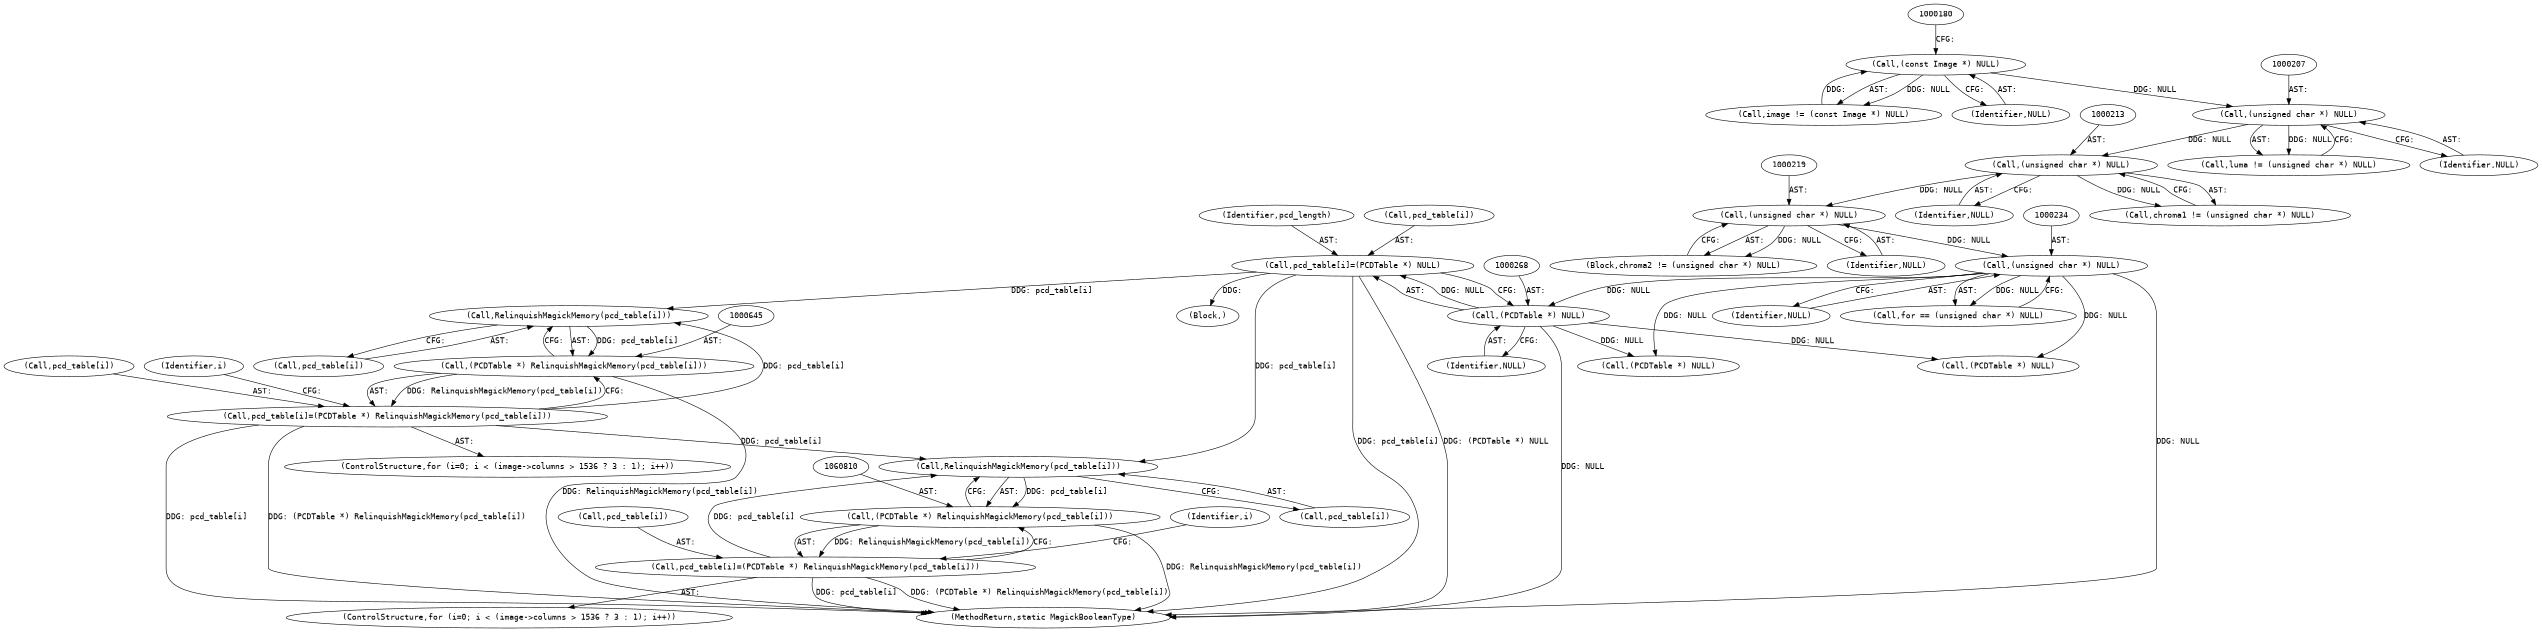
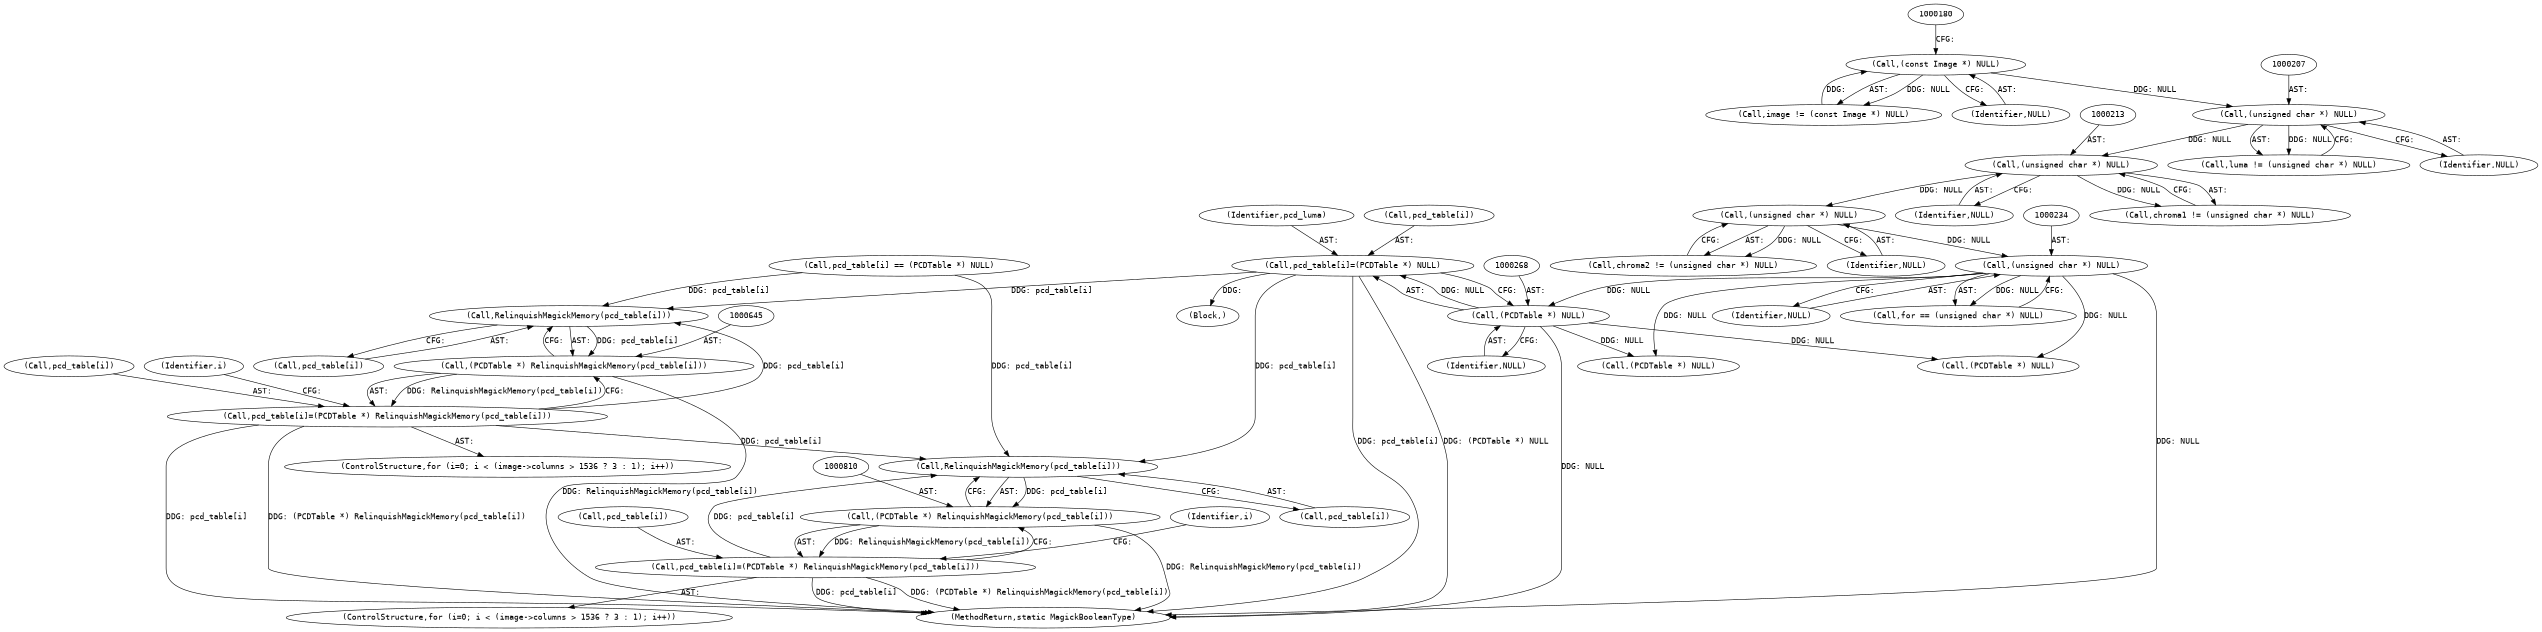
node "1000219": removed
node "(Identifier,pcd_length)": label "(Identifier,pcd_length)" -> "(Identifier,pcd_luma)"
node "(Call,pcd_table[i] == (PCDTable *) NULL)": added
node "(Block,chroma2 != (unsigned char *) NULL)": label "(Block,chroma2 != (unsigned char *) NULL)" -> "(Call,chroma2 != (unsigned char *) NULL)"
node "1060810": label "1060810" -> "1000810"
